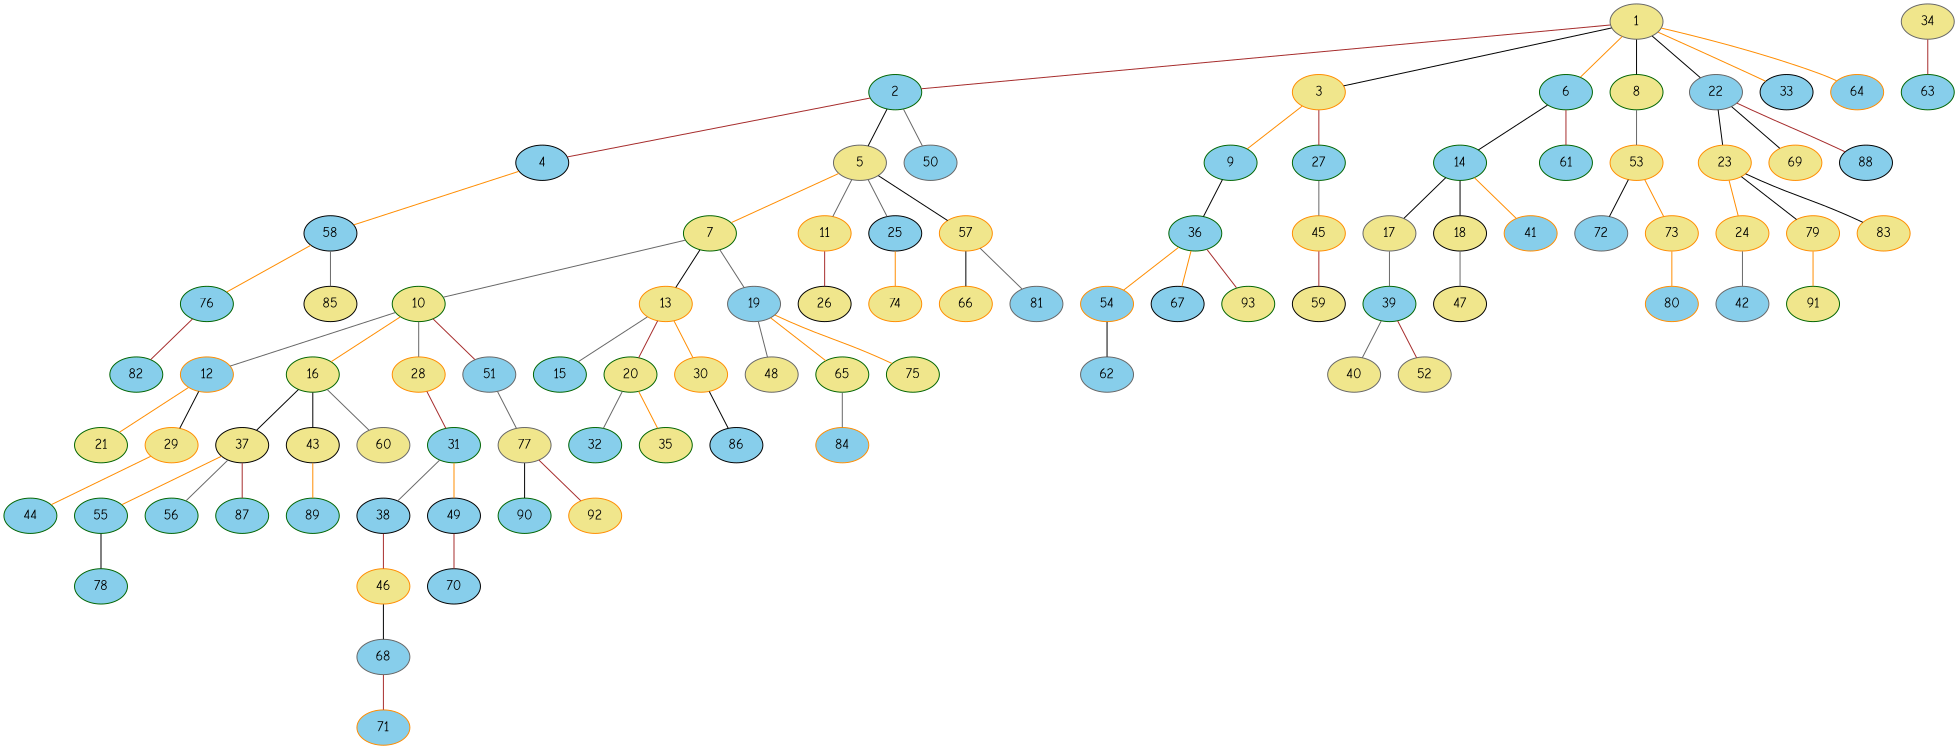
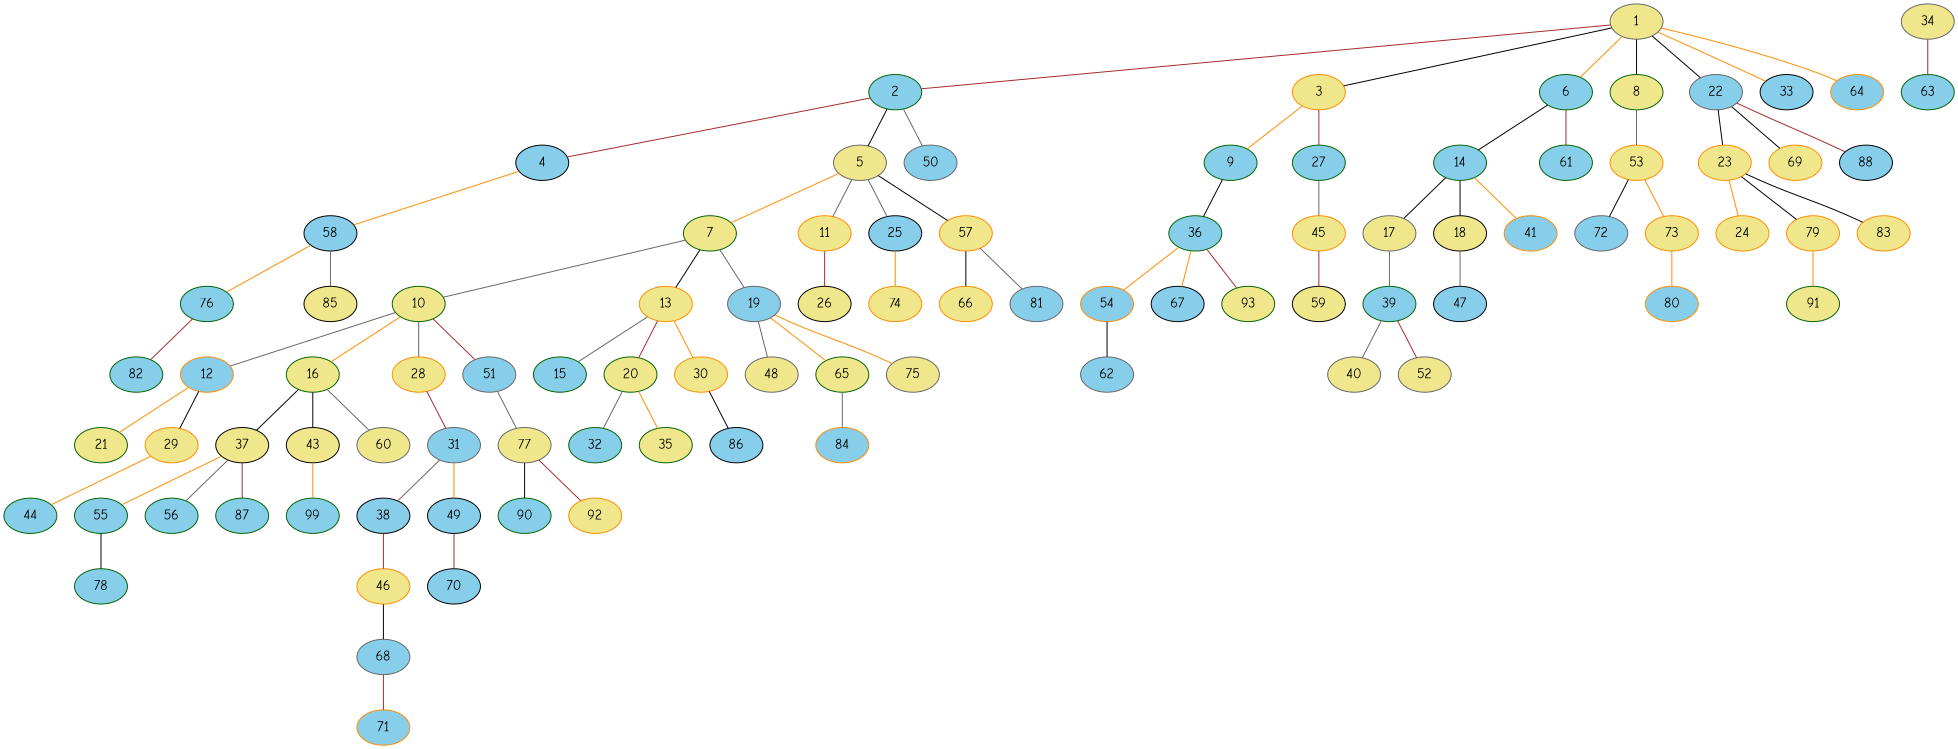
node "47": fillcolor khaki -> skyblue
node "42": removed
node "75": color darkgreen -> gray40
node "31": color darkgreen -> gray40
node "89": label "89" -> "99"
